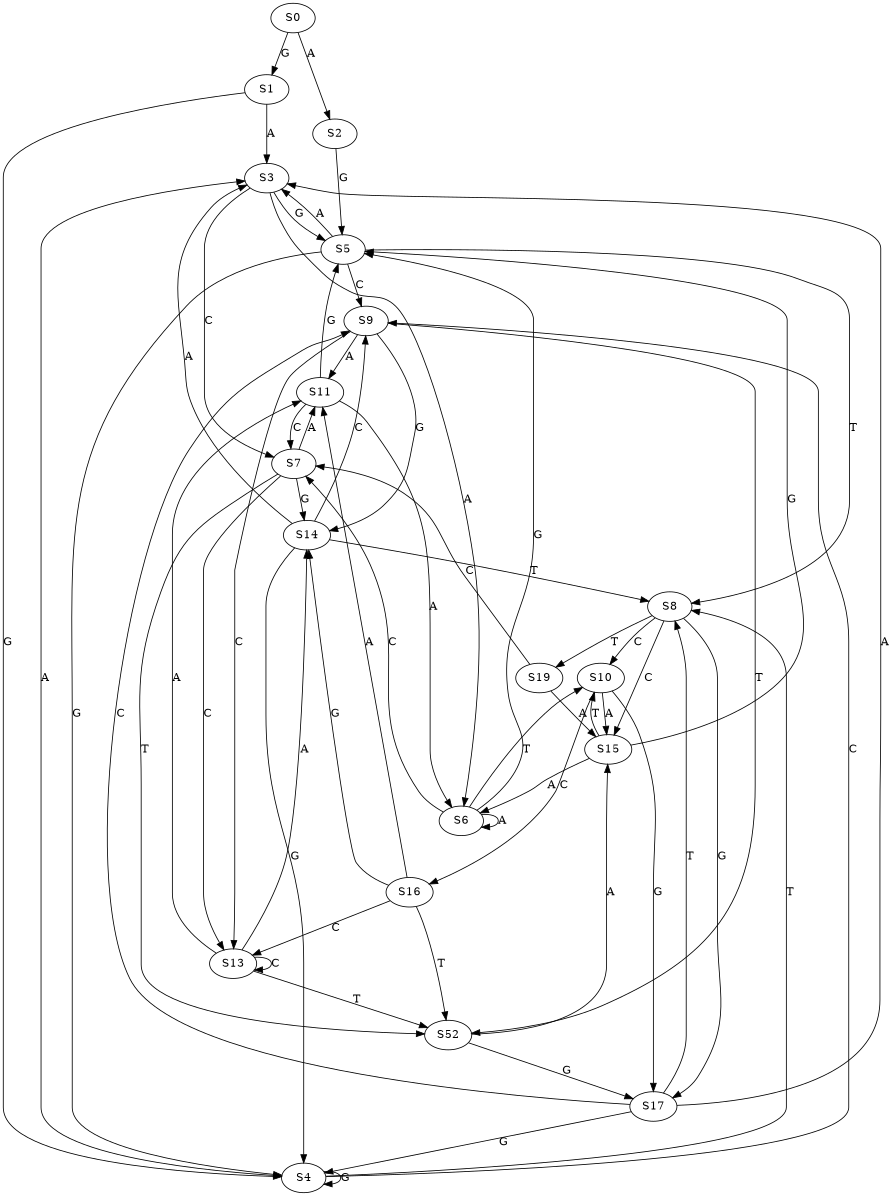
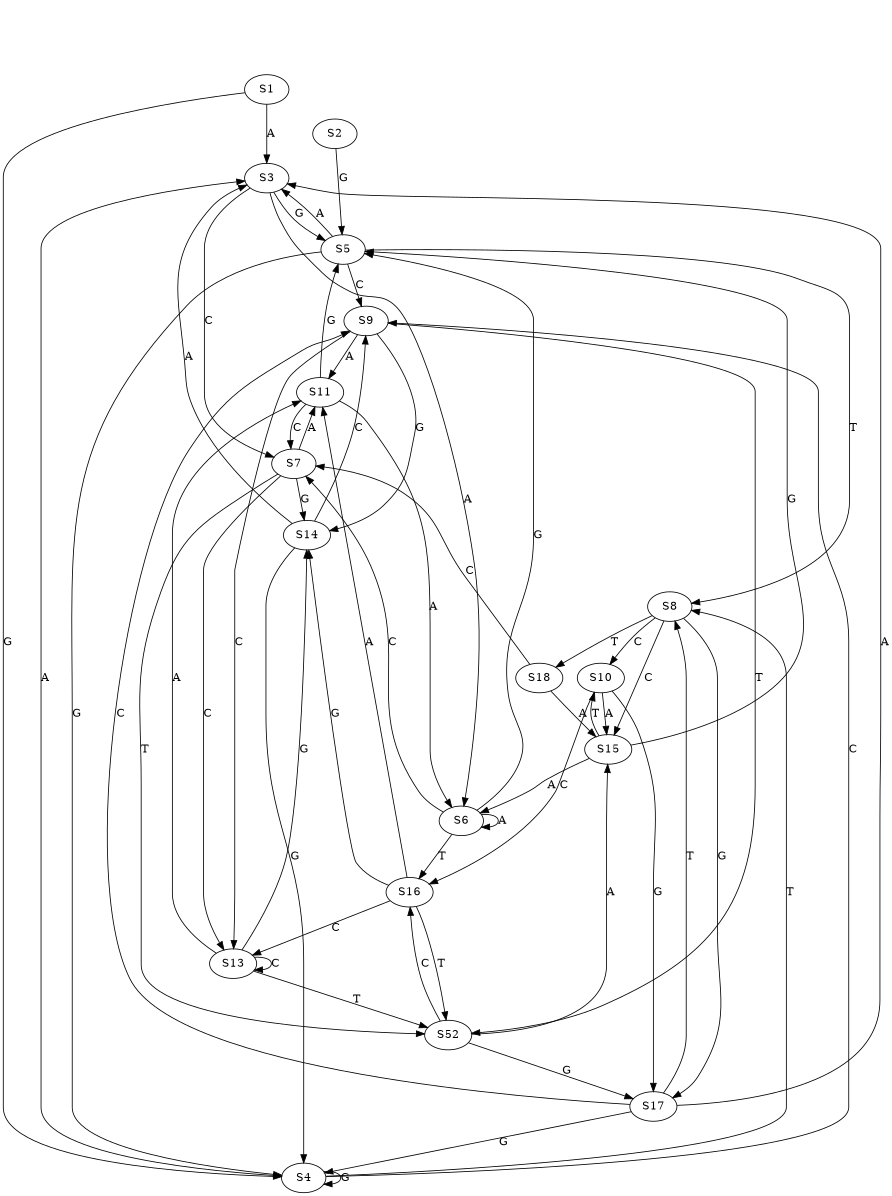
node "S0": removed
edge "S14" -> "S8": removed, label "T"
node "S19": label "S19" -> "S18"
edge "S6" -> "S10": now "S6" -> "S16"
edge "S13" -> "S14": label "A" -> "G"
edge "S52" -> "S16": added, label "C"
